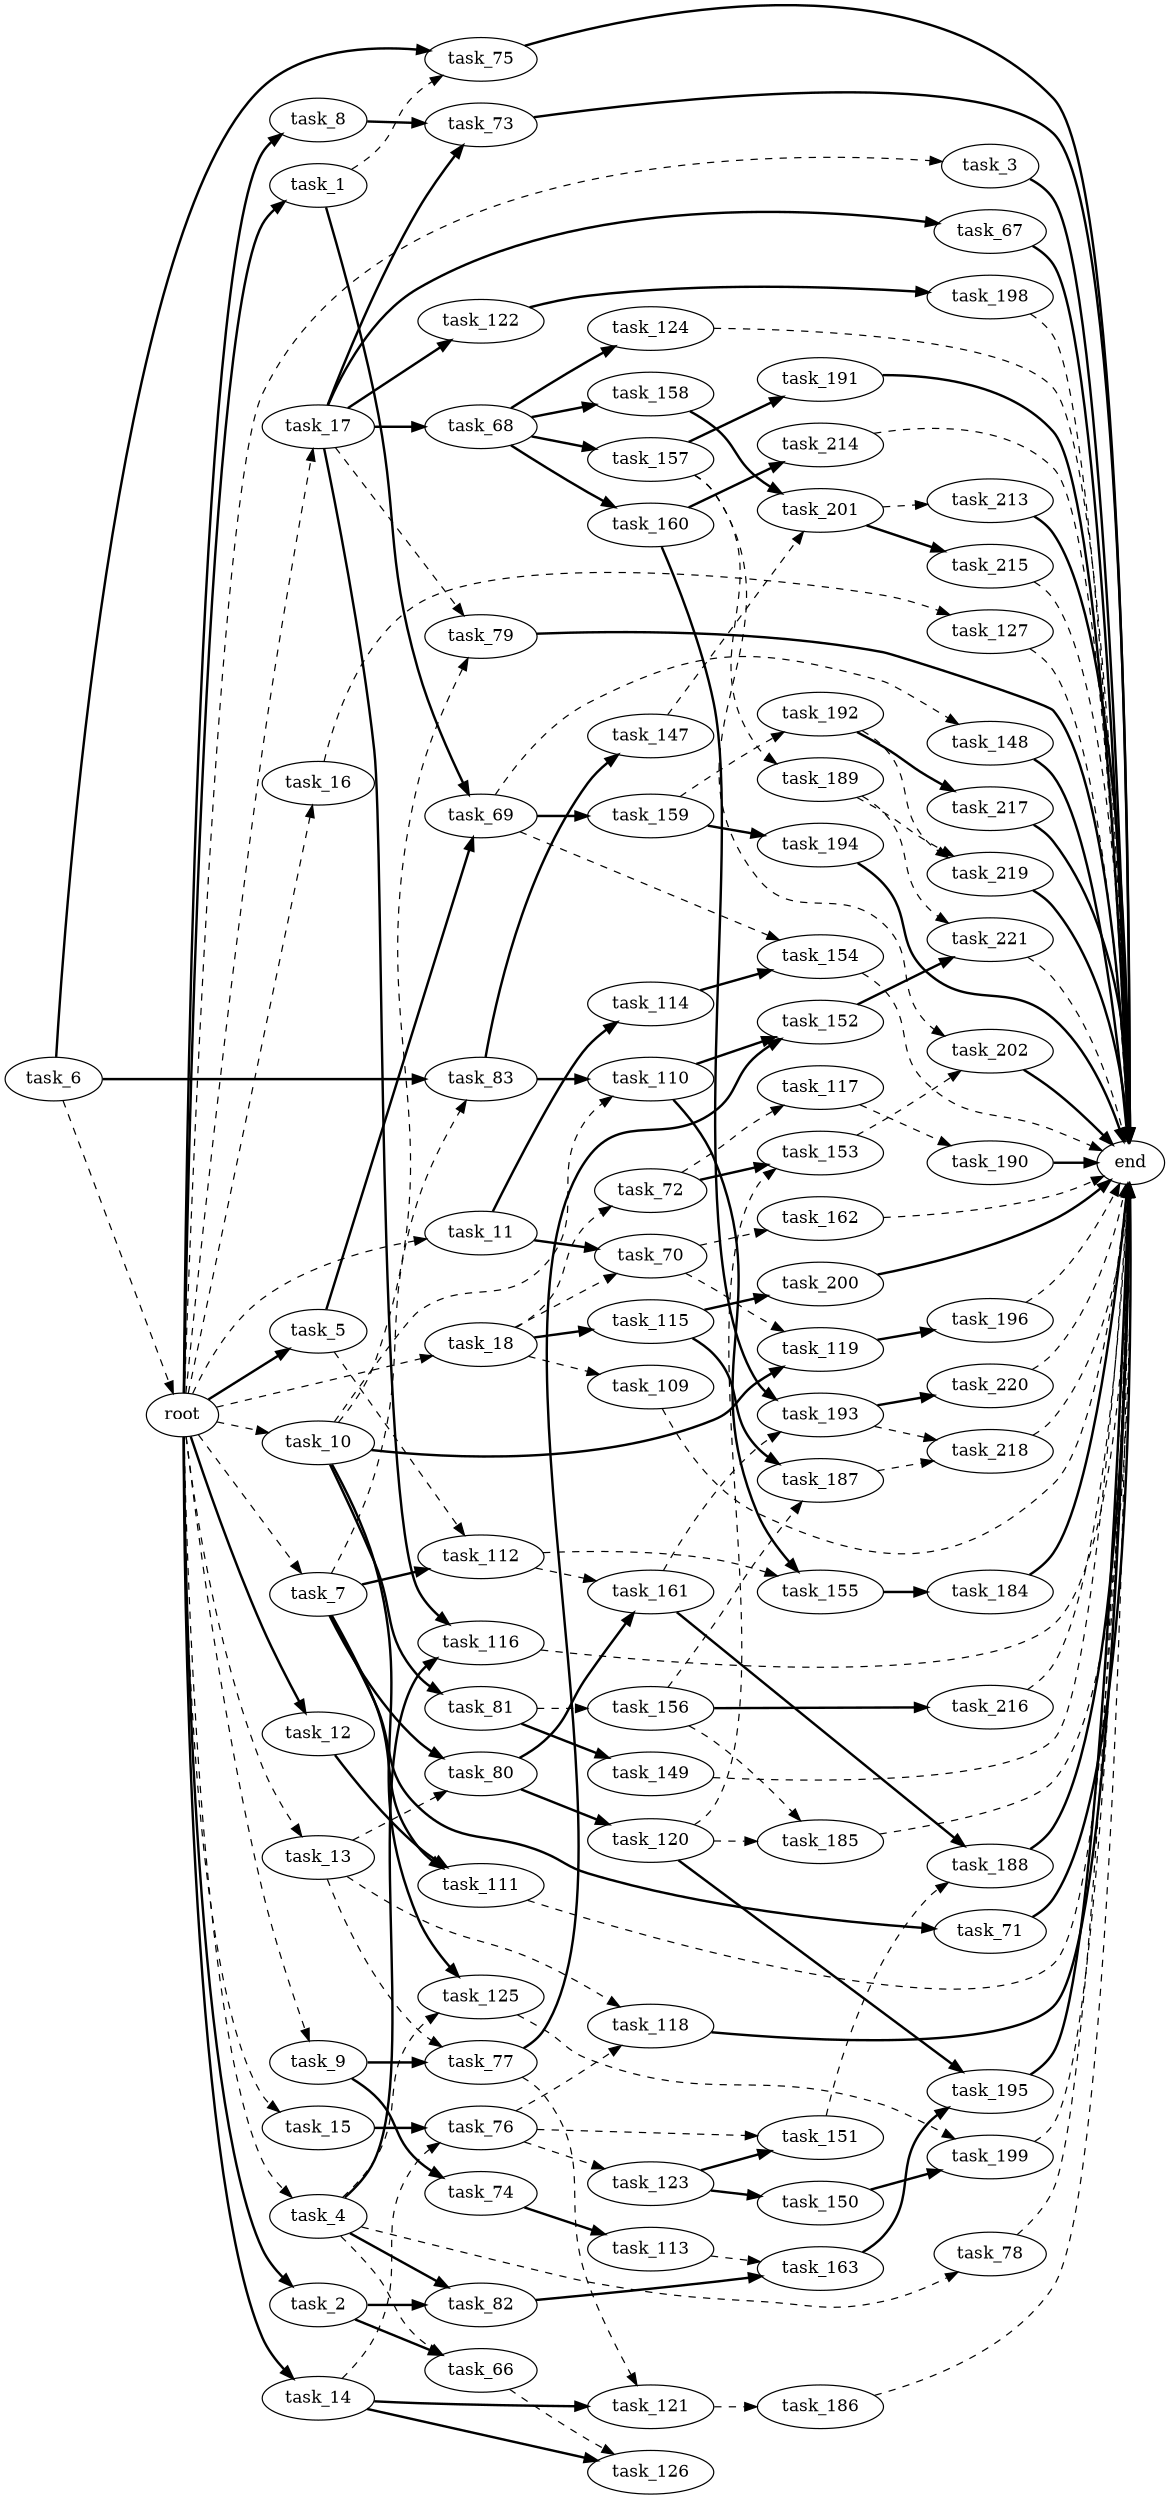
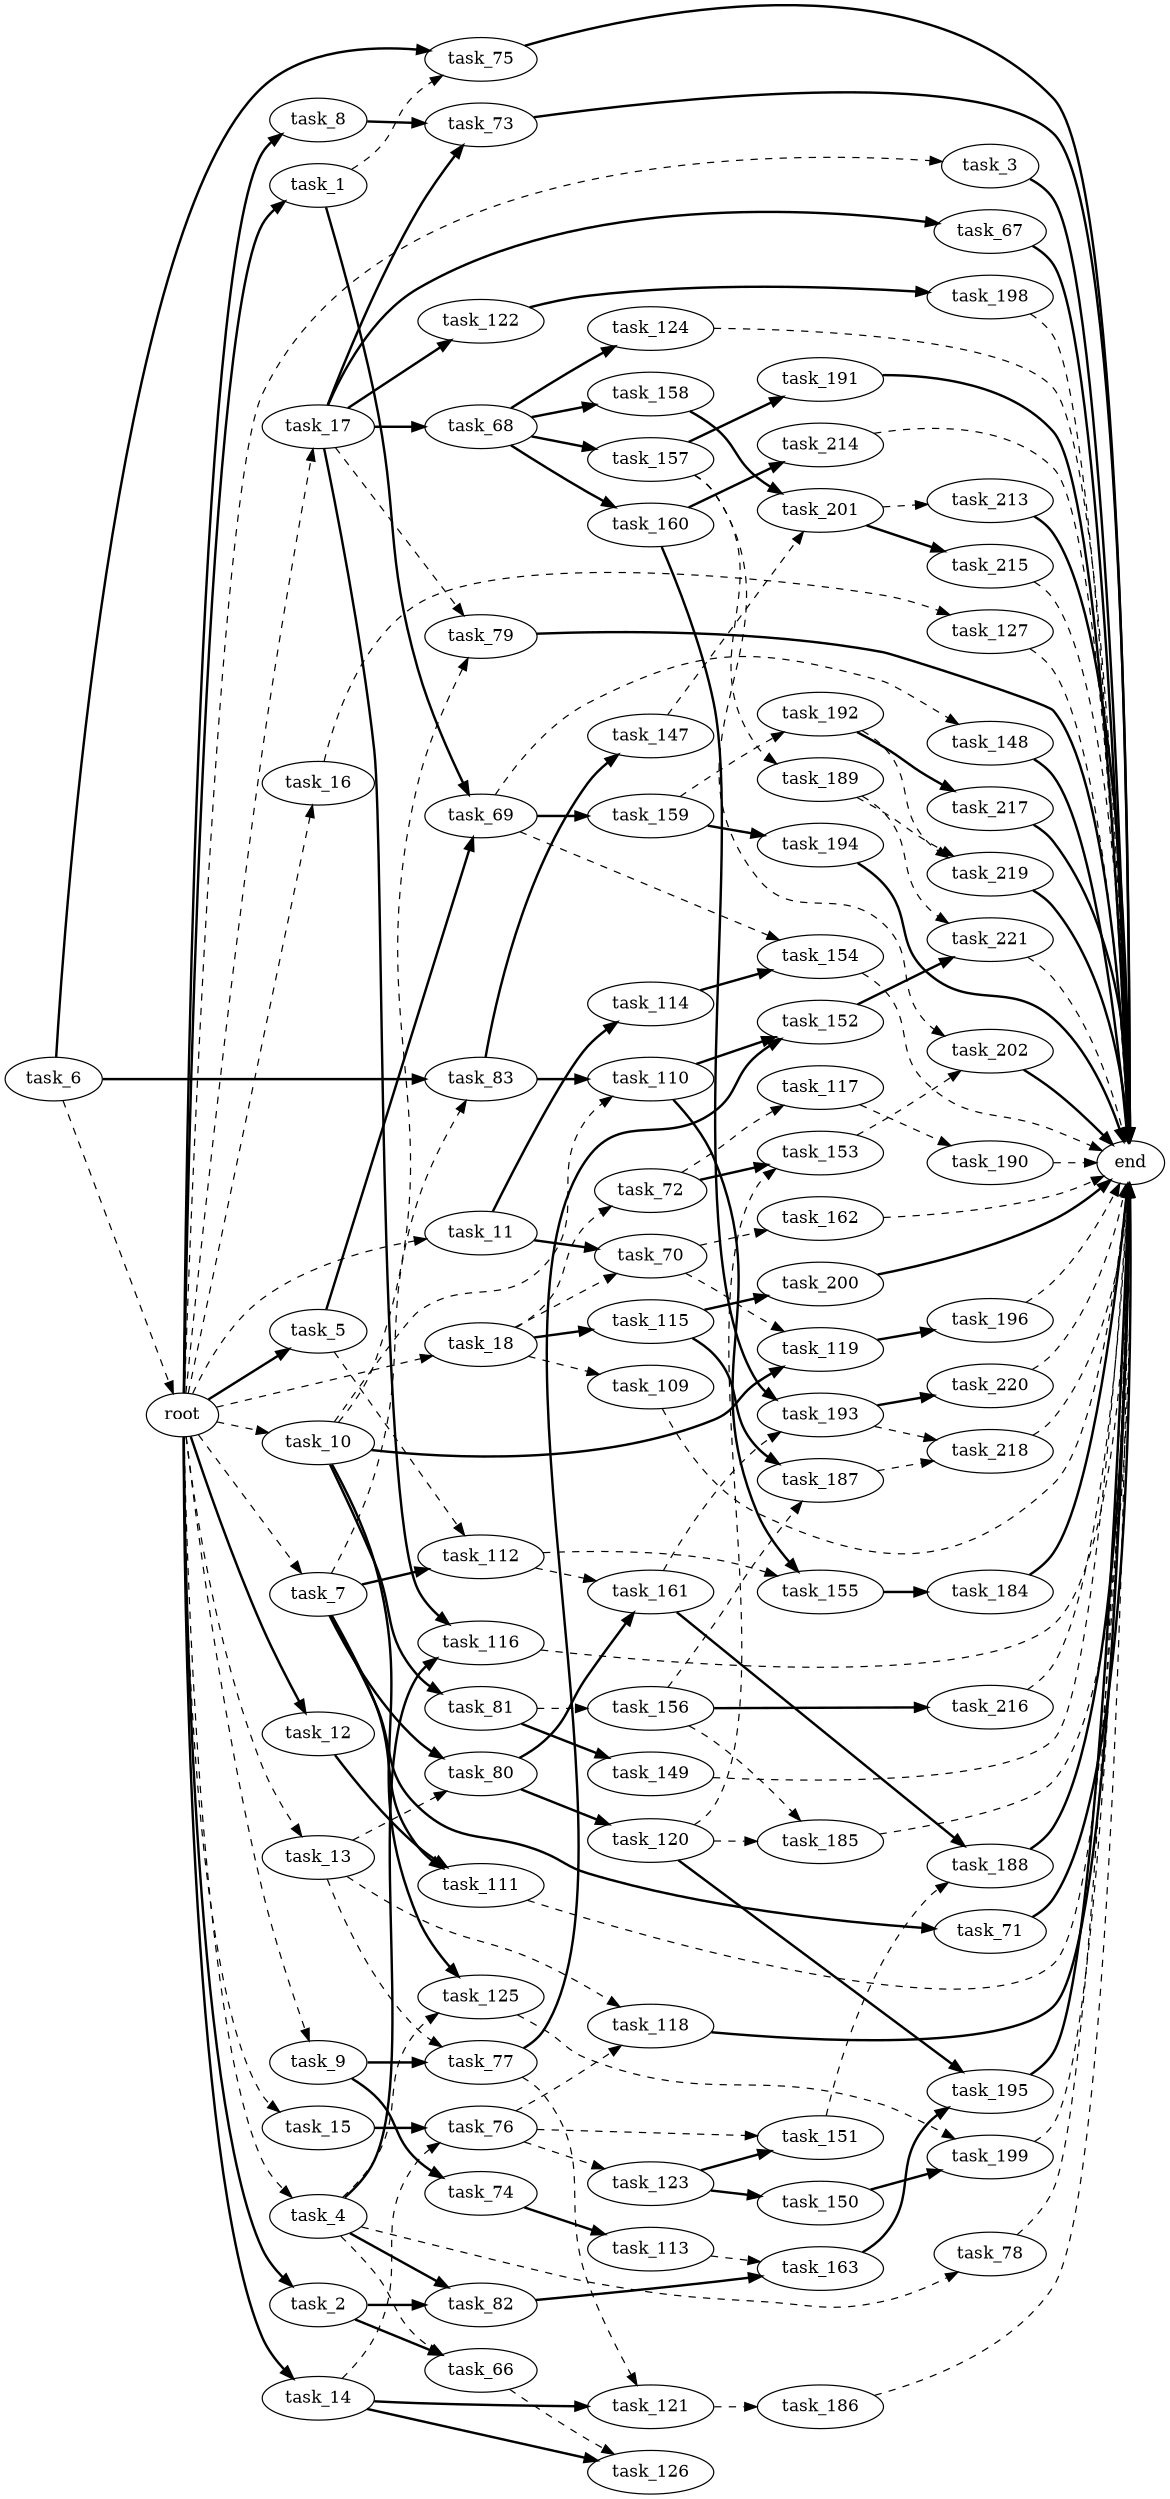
edge "task_190" -> "end": style bold -> dashed
